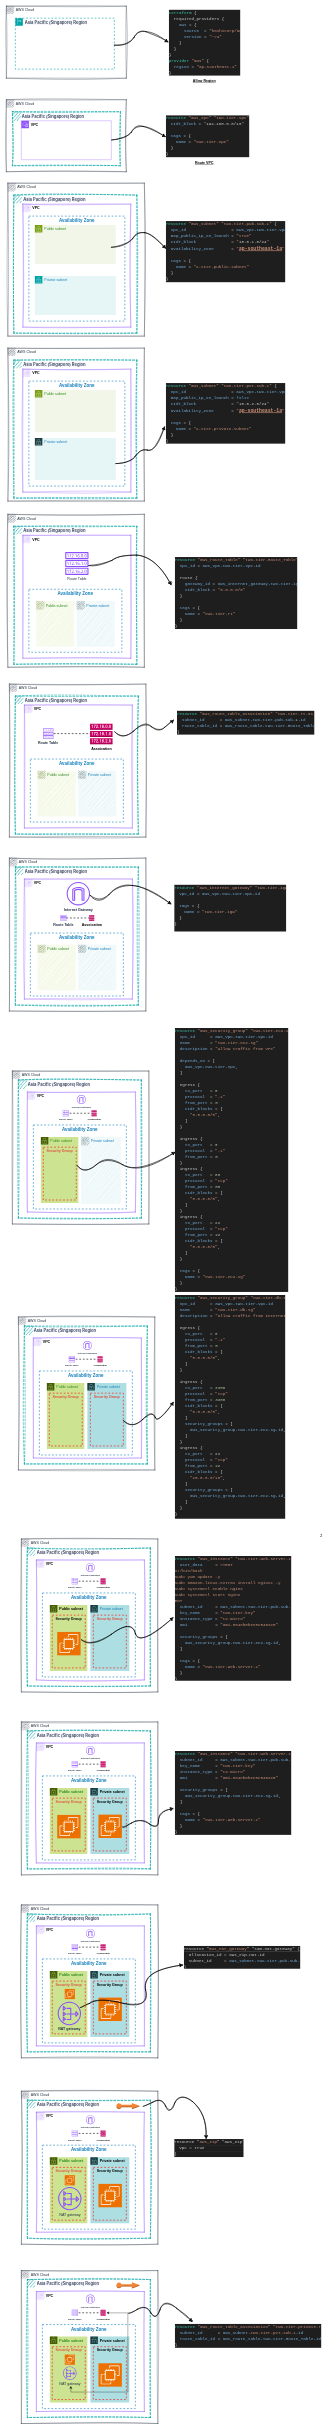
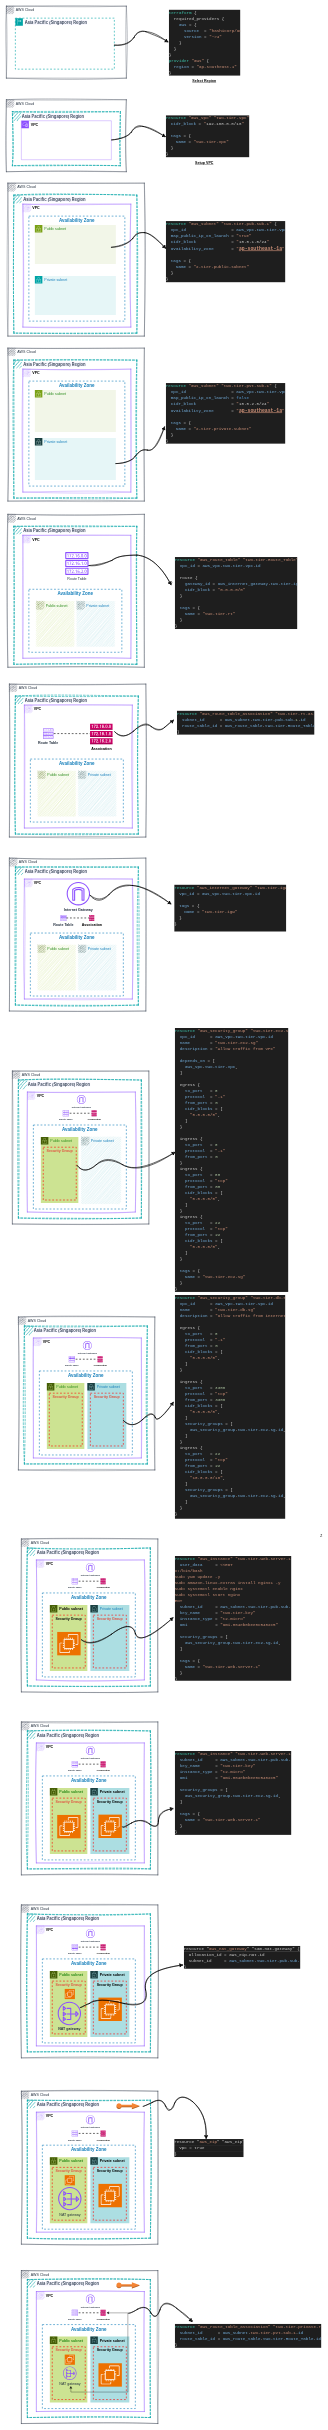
node "Allow Region": label "Allow Region" -> "Select Region"
node "Route VPC": label "Route VPC" -> "Setup VPC"
